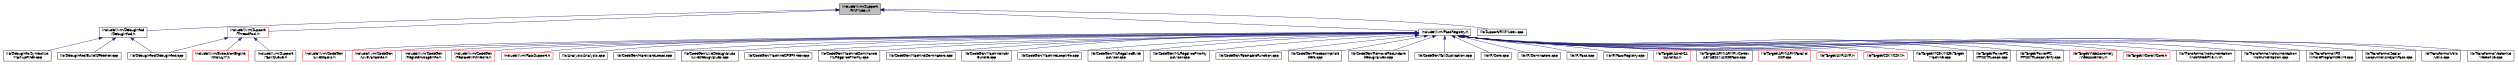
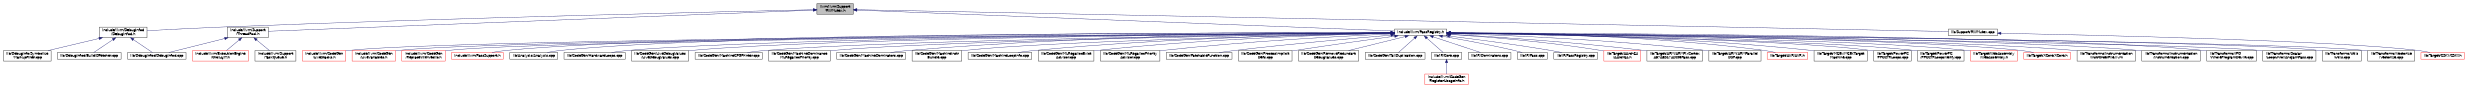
node "include/llvm/Support /RWMutex.h": label "include/llvm/Support /RWMutex.h" -> "llvm/llvm/Support /RWMutex.h"
node "include/llvm/Support /ThreadPool.h": color red -> black
edge "include/llvm/CodeGen /RegisterUsageInfo.h" -> "include/llvm/PassRegistry.h": now "include/llvm/CodeGen /RegisterUsageInfo.h" -> "lib/IR/Core.cpp"
edge "lib/Target/CSKY/CSKY.h" -> "include/llvm/PassRegistry.h": now "lib/Target/CSKY/CSKY.h" -> "lib/Support/RWMutex.cpp"
node "lib/Target/ARM/ARMParallel DSP.cpp": color red -> black
